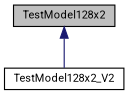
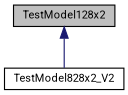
node "TestModel128x2_V2": label "TestModel128x2_V2" -> "TestModel828x2_V2"
